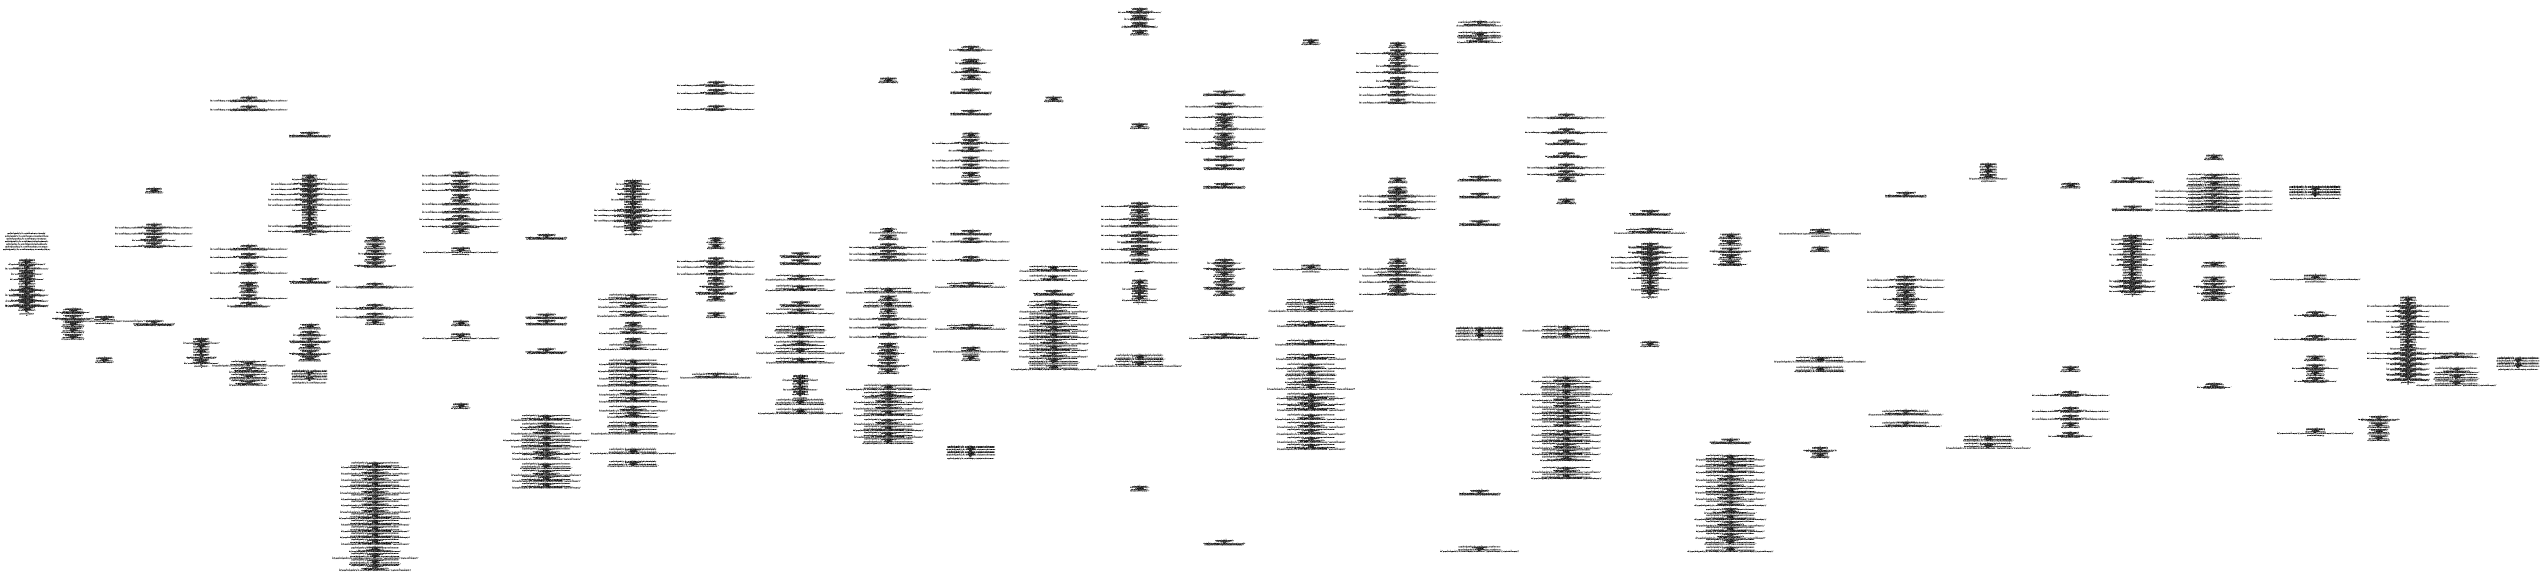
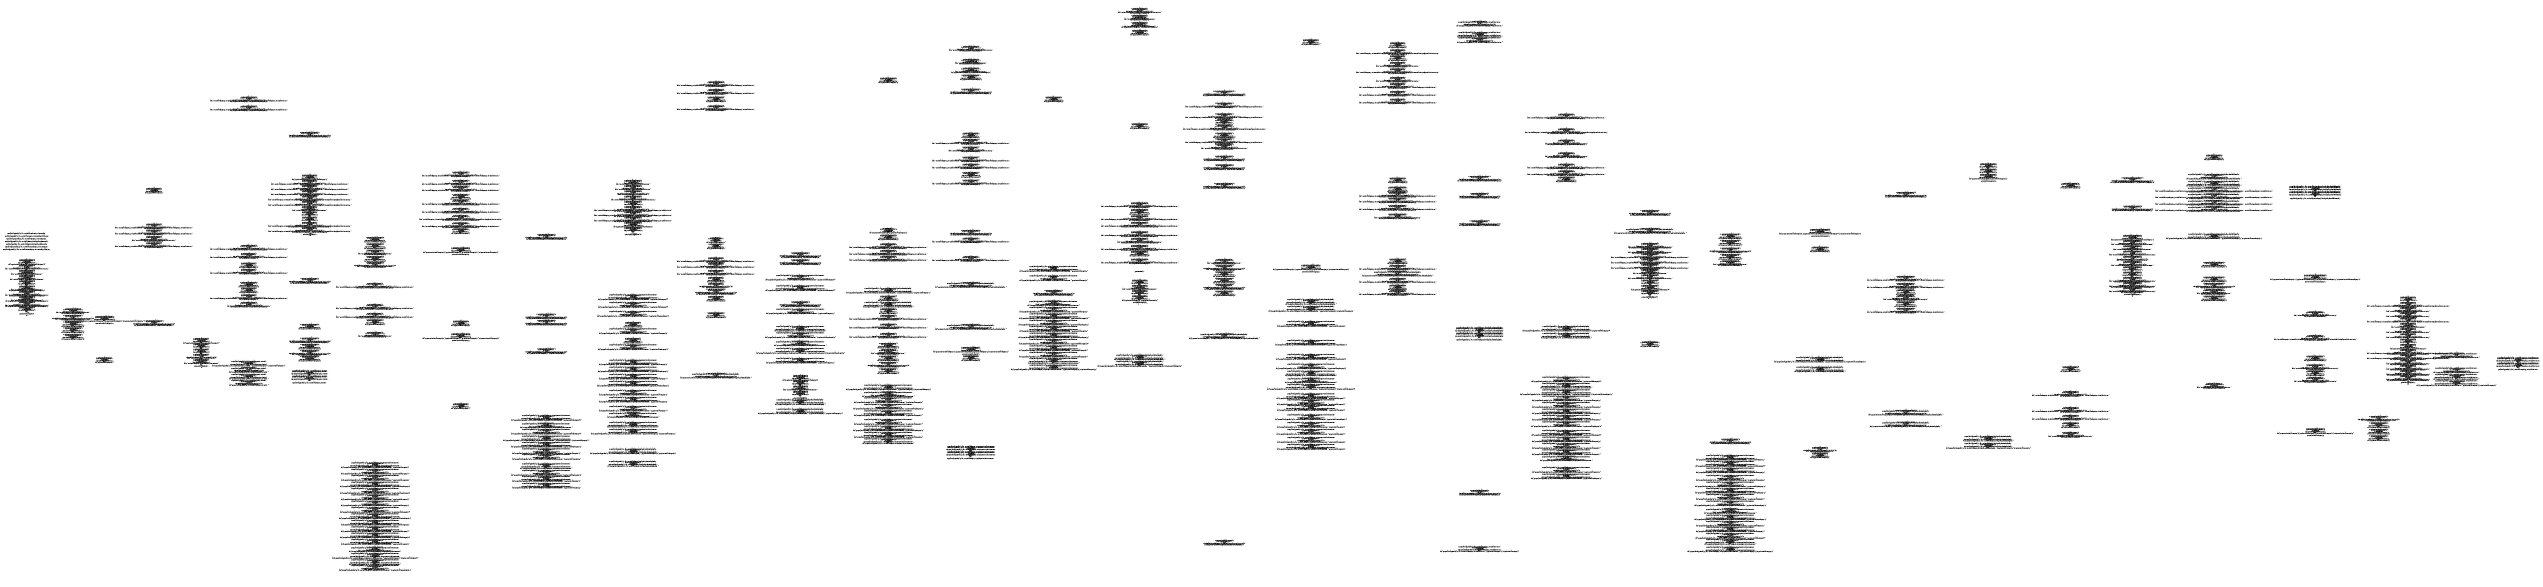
edge "ACT[com.olsoft.sa.alt.FavoritesActivity]799" -> "ACT[com.olsoft.sa.alt.SearchActivity]790": added, label "src: ACT[com.olsoft.sa.alt.FavoritesActivity]799 tgt: ACT[com.olsoft.sa.alt.SearchActivity]790 tag: implicit_back evt: implicit_back_event widget: ACT[com.olsoft.sa.alt.FavoritesActivity]799 handler: [] stack: [[pop ACT[com.olsoft.sa.alt.FavoritesActivity]799]]"
edge "OptionsMenu[com.olsoft.sa.alt.FavoritesActivity]795" -> "ACT[com.olsoft.sa.alt.AboutActivity]741": removed, label "src: OptionsMenu[com.olsoft.sa.alt.FavoritesActivity]795 tgt: ACT[com.olsoft.sa.alt.AboutActivity]741 tag: start_activity evt: click widget: INFL[android.view.MenuItem,AID[2131492911|ANONYMOUS]3310,802;795;772;763;748;756;786;736;]3309 handler: [<com.olsoft.sa.alt.BaseActivity: boolean onOptionsItemSelected(android.view.MenuItem)>] stack: [[pop OptionsMenu[com.olsoft.sa.alt.FavoritesActivity]795], [push ACT[com.olsoft.sa.alt.AboutActivity]741]]"
edge "ACT[com.olsoft.sa.alt.SettingsActivity]783" -> "ACT[com.olsoft.sa.alt.NewsActivity]806": removed, label "src: ACT[com.olsoft.sa.alt.SettingsActivity]783 tgt: ACT[com.olsoft.sa.alt.NewsActivity]806 tag: implicit_back evt: implicit_back_event widget: ACT[com.olsoft.sa.alt.SettingsActivity]783 handler: [] stack: [[pop ACT[com.olsoft.sa.alt.SettingsActivity]783]]"
edge "ACT[com.olsoft.sa.alt.AboutActivity]741" -> "OptionsMenu[com.olsoft.sa.alt.AboutActivity]736": now "ACT[com.olsoft.sa.alt.RootActivity]767" -> "OptionsMenu[com.olsoft.sa.alt.AboutActivity]736"
edge "ACT[com.olsoft.sa.alt.AboutActivity]741" -> "ACT[com.olsoft.sa.alt.SendCommandActivity]776": removed, label "src: ACT[com.olsoft.sa.alt.AboutActivity]741 tgt: ACT[com.olsoft.sa.alt.SendCommandActivity]776 tag: implicit_back evt: implicit_back_event widget: ACT[com.olsoft.sa.alt.AboutActivity]741 handler: [] stack: [[pop ACT[com.olsoft.sa.alt.AboutActivity]741]]"
